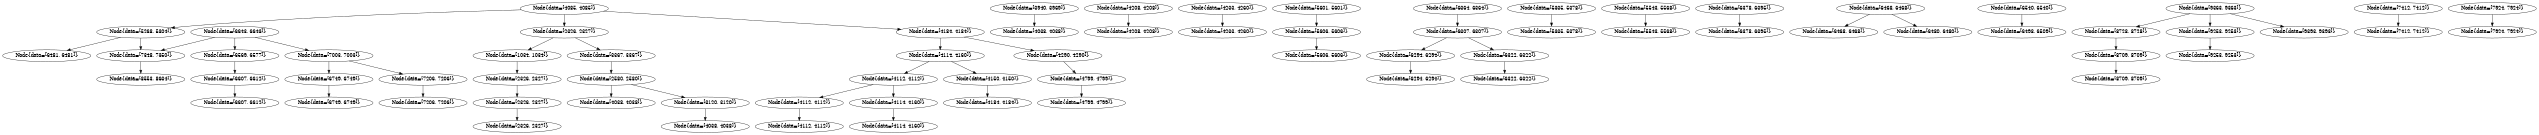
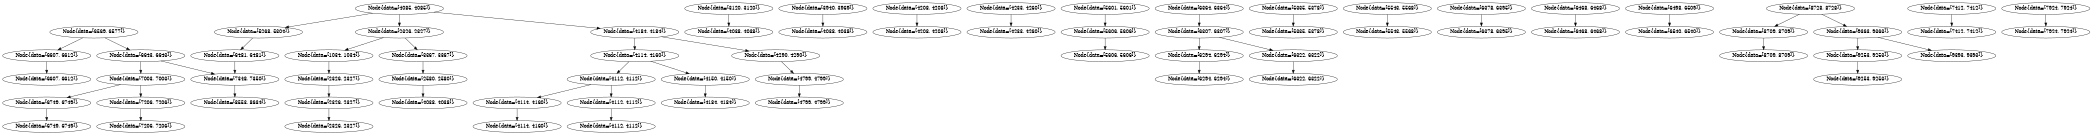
edge "Node{data=[6540, 6540]}" -> "Node{data=[6498, 6509]}": reversed
edge "Node{data=[9363, 9363]}" -> "Node{data=[8728, 8728]}": reversed
node "Node{data=[6480, 6480]}": removed
edge "Node{data=[5268, 5304]}" -> "Node{data=[7348, 7350]}": now "Node{data=[6481, 6481]}" -> "Node{data=[7348, 7350]}"
edge "Node{data=[6643, 6643]}" -> "Node{data=[6569, 6577]}": reversed
edge "Node{data=[2580, 2580]}" -> "Node{data=[3120, 3120]}": removed
